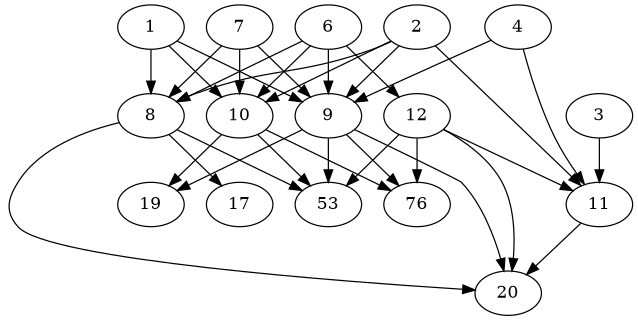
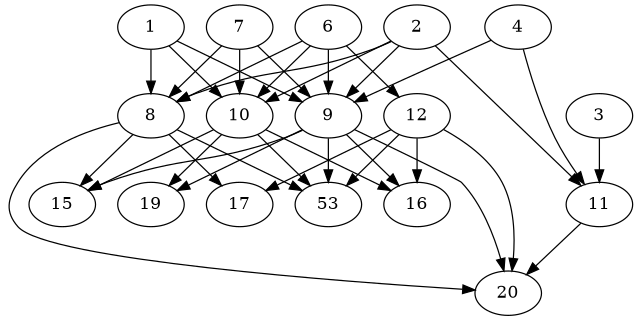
edge "12" -> "11": now "12" -> "17"
node "15": added
node "76": label "76" -> "16"
